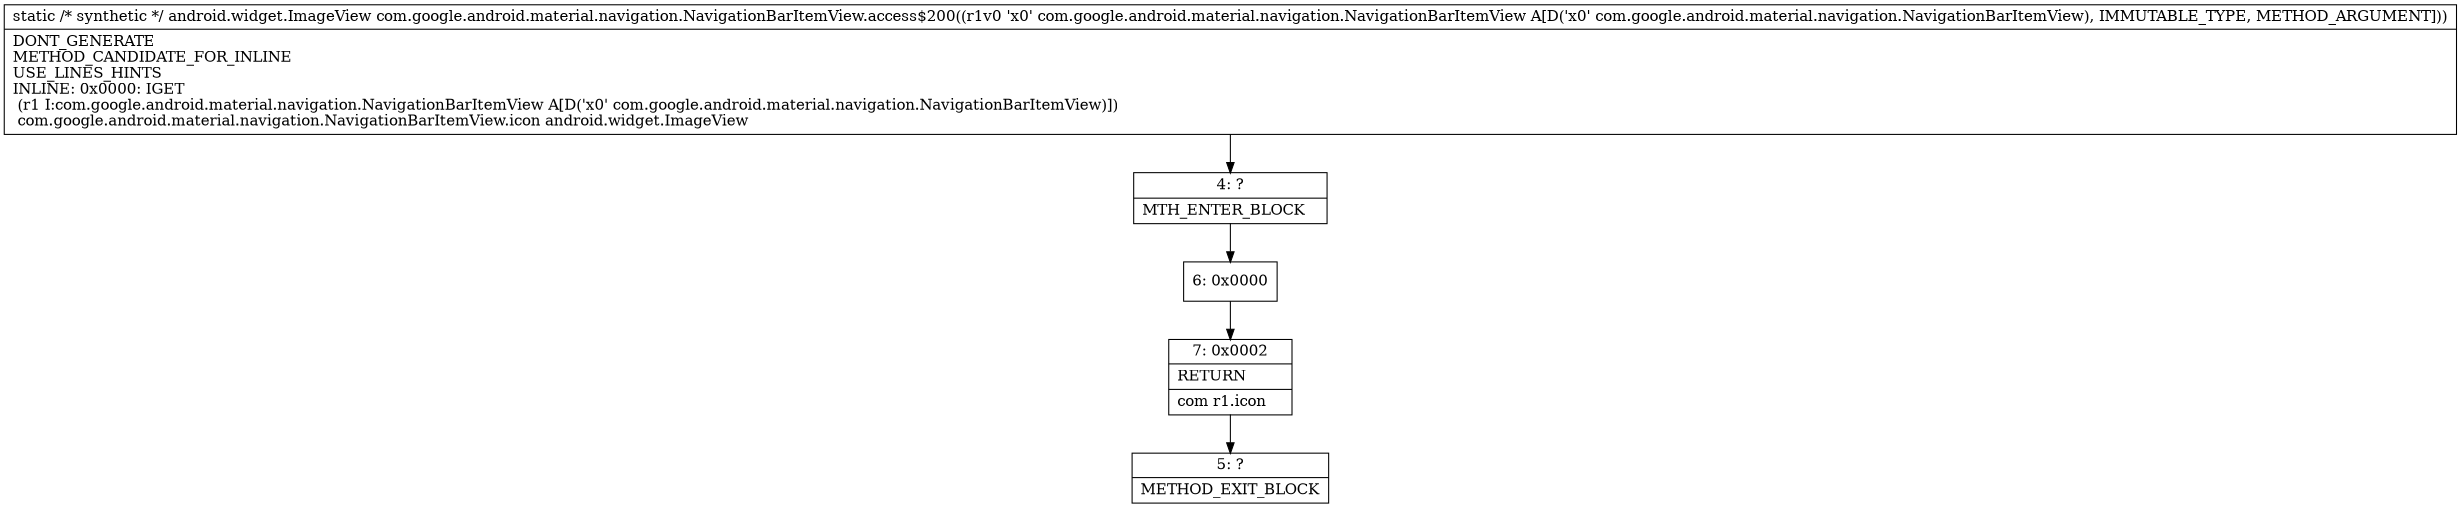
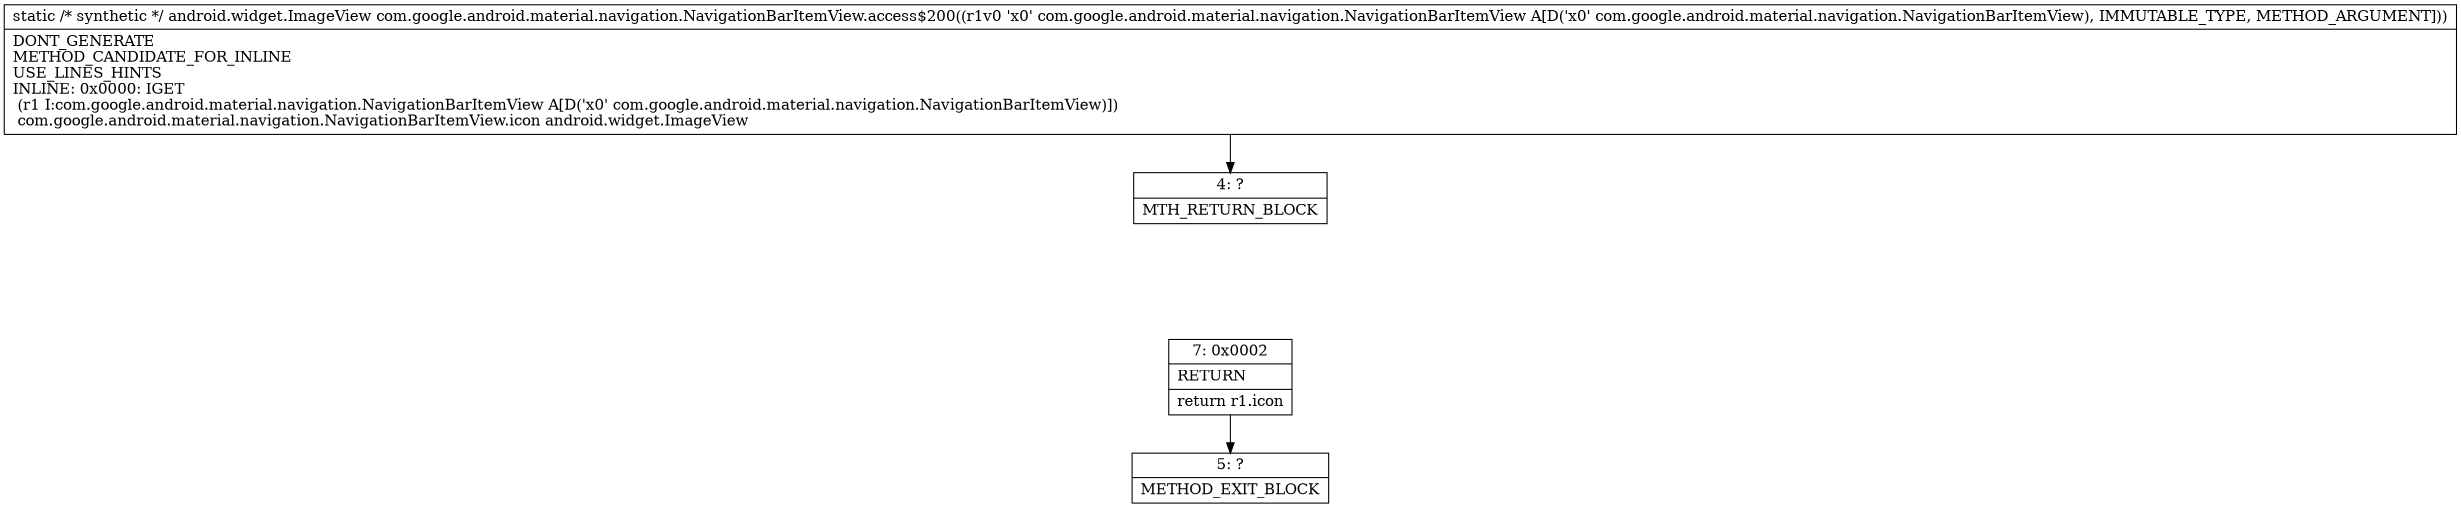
node "4: ?": text "MTH_ENTER_BLOCK" -> "MTH_RETURN_BLOCK"
node "6: 0x0000": removed
node "7: 0x0002": text "com r1.icon" -> "return r1.icon"
